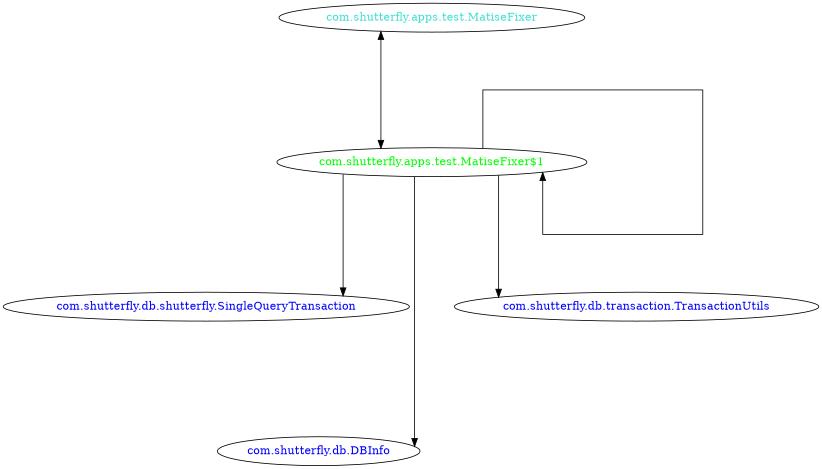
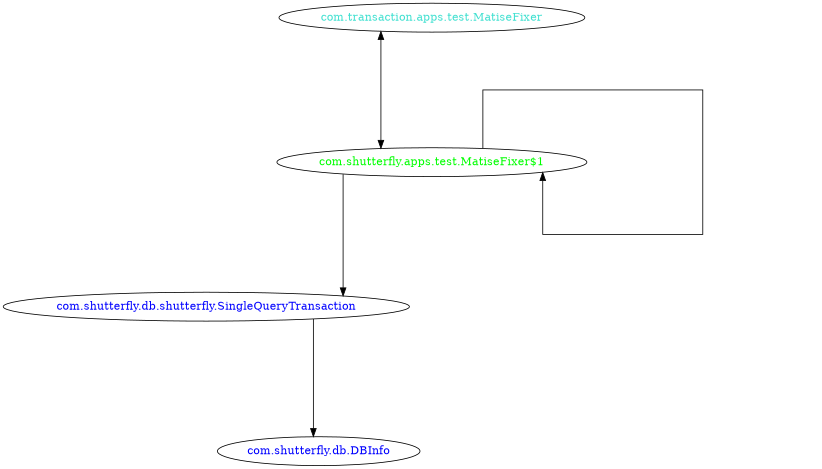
node "com.shutterfly.apps.test.MatiseFixer": label "com.shutterfly.apps.test.MatiseFixer" -> "com.transaction.apps.test.MatiseFixer"
node "com.shutterfly.db.transaction.TransactionUtils": removed
edge "com.shutterfly.apps.test.MatiseFixer$1" -> "com.shutterfly.db.DBInfo": now "com.shutterfly.db.shutterfly.SingleQueryTransaction" -> "com.shutterfly.db.DBInfo"
